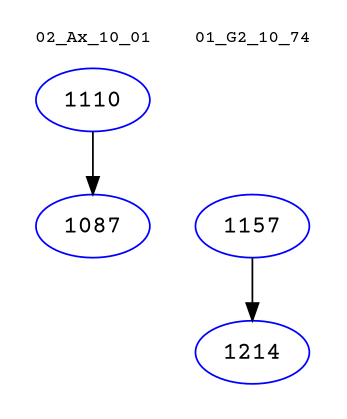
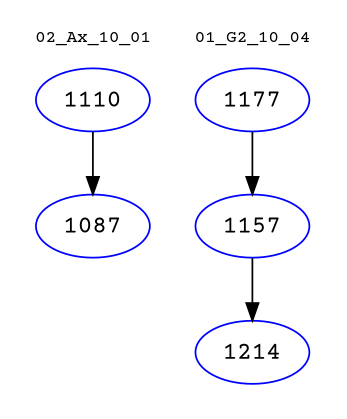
cluster "01_G2_10_74": label "01_G2_10_74" -> "01_G2_10_04"
node "1177": added
